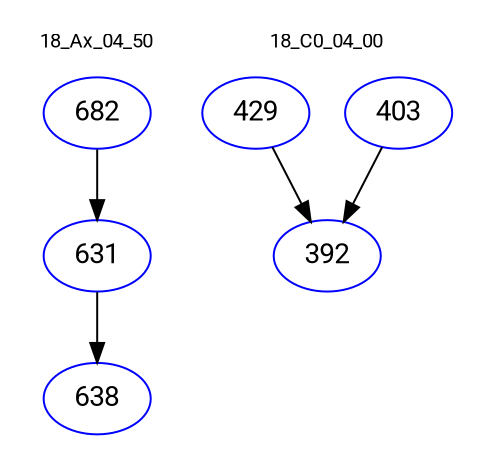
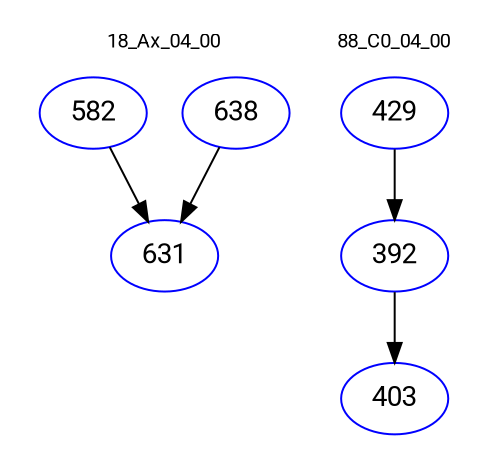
cluster "18_Ax_04_50": label "18_Ax_04_50" -> "18_Ax_04_00"
cluster "18_C0_04_00": label "18_C0_04_00" -> "88_C0_04_00"
node "682": label "682" -> "582"
edge "403" -> "392": reversed
edge "631" -> "638": reversed
